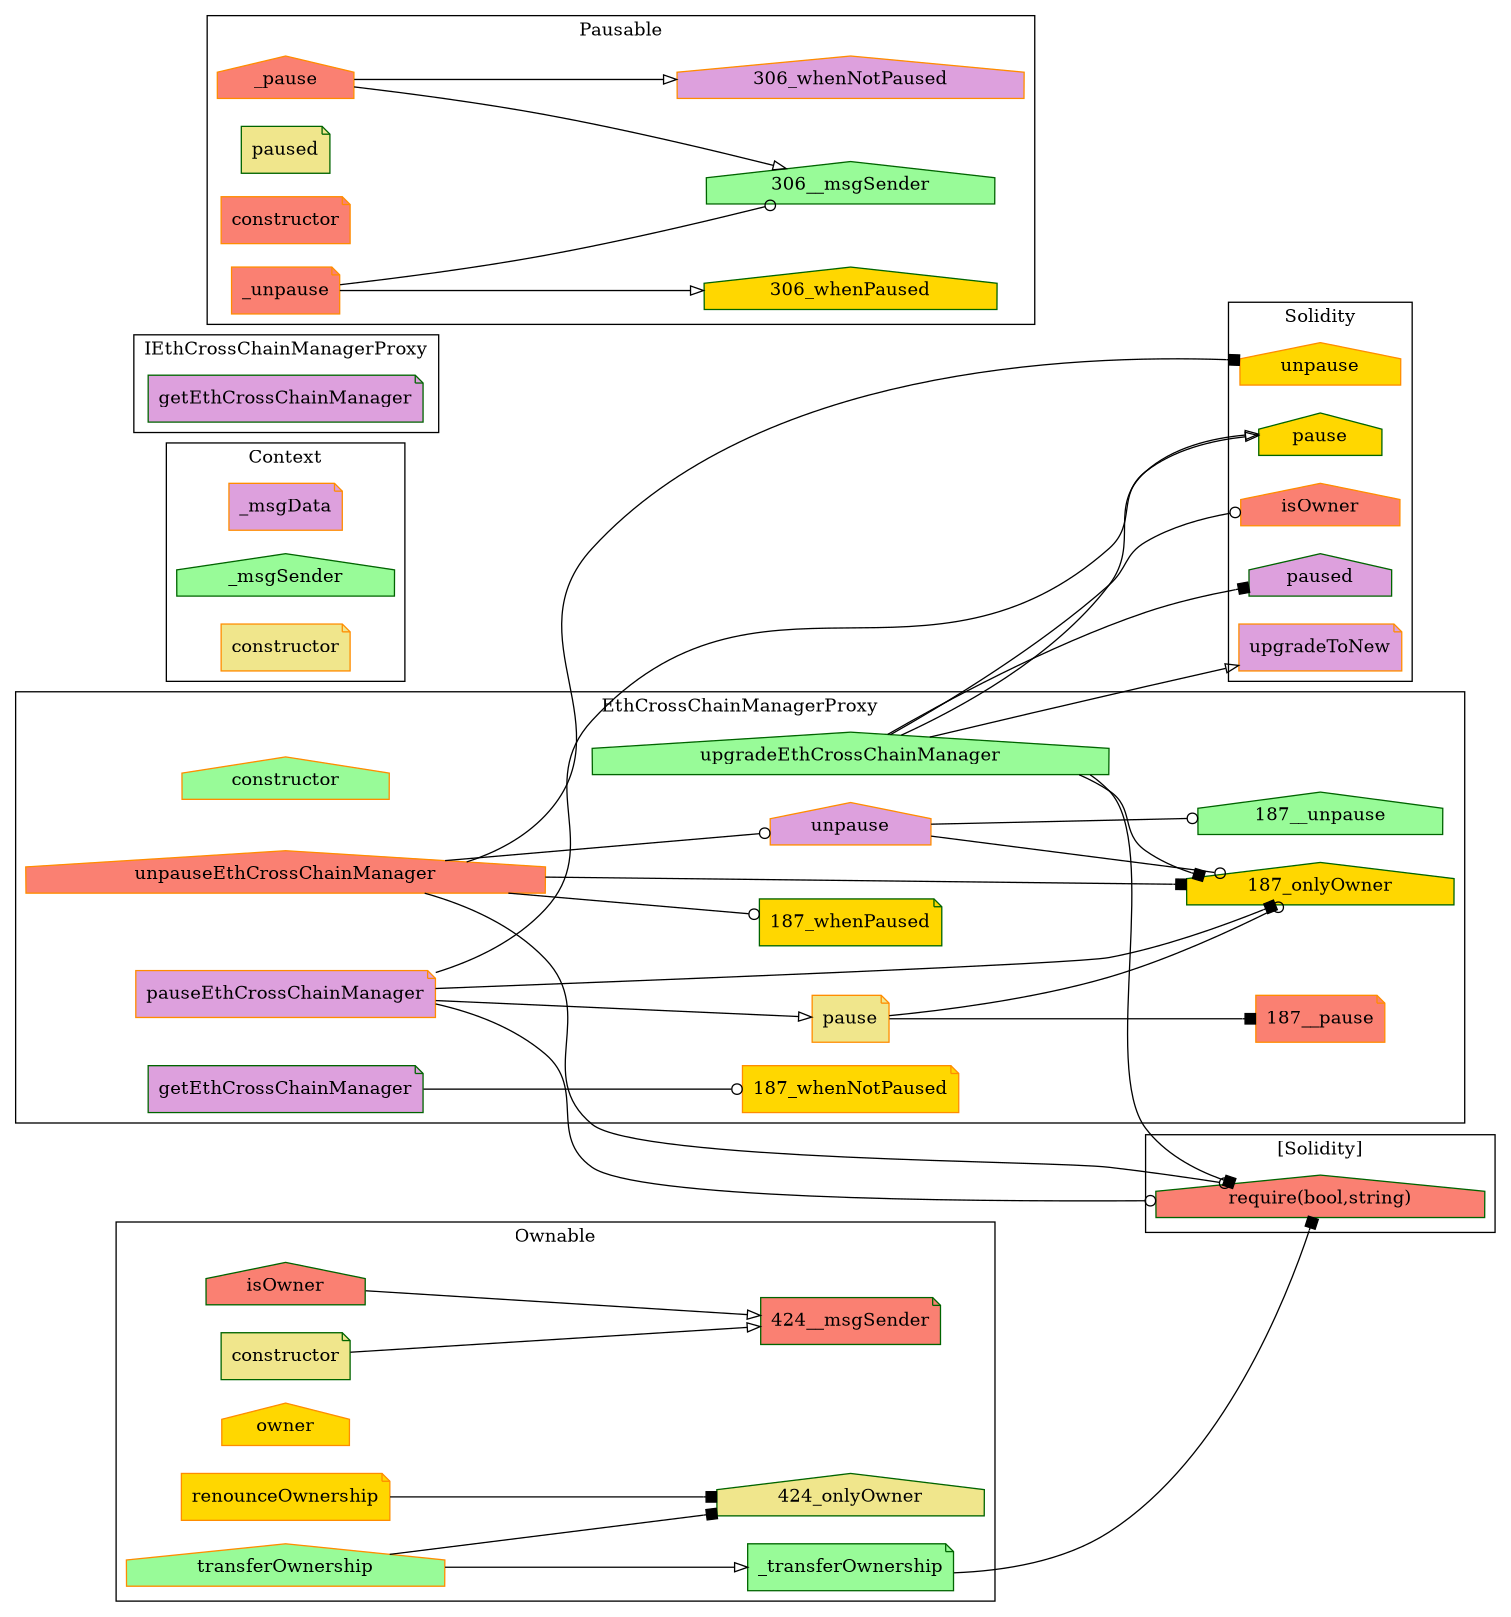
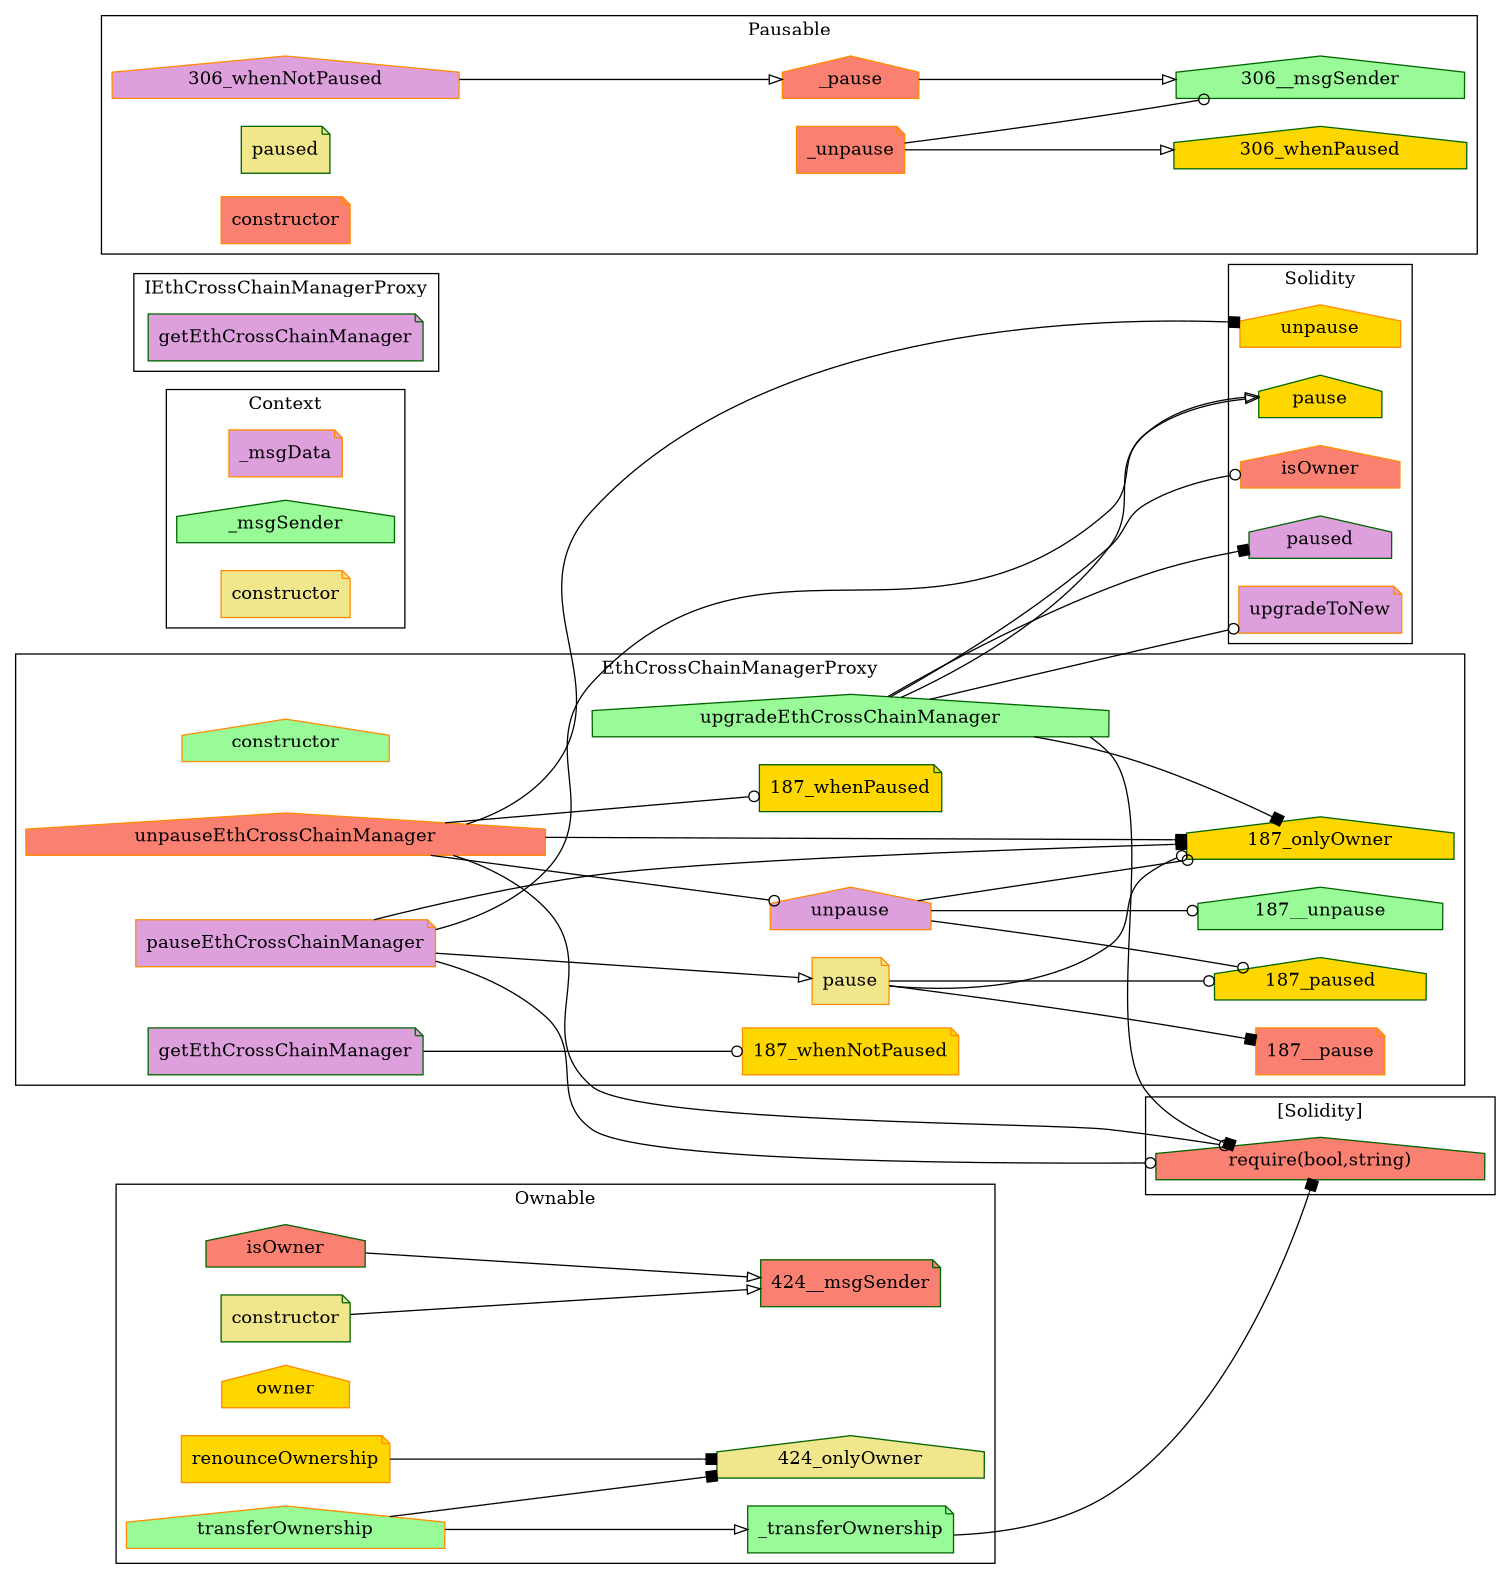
edge "_pause" -> "306_whenNotPaused": reversed
edge "upgradeEthCrossChainManager" -> "upgradeToNew": arrowhead onormal -> odot
node "187_paused": added
